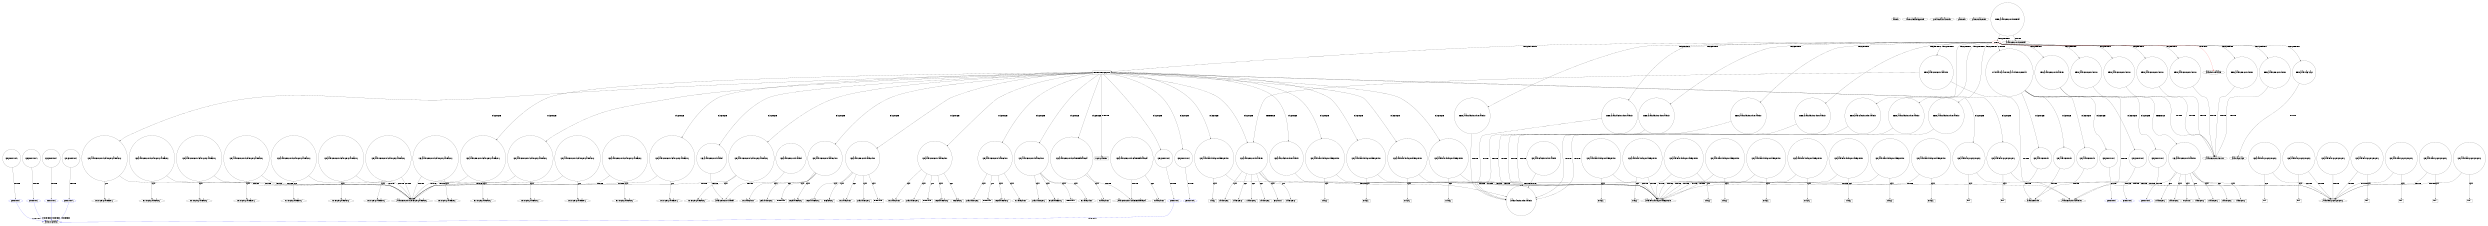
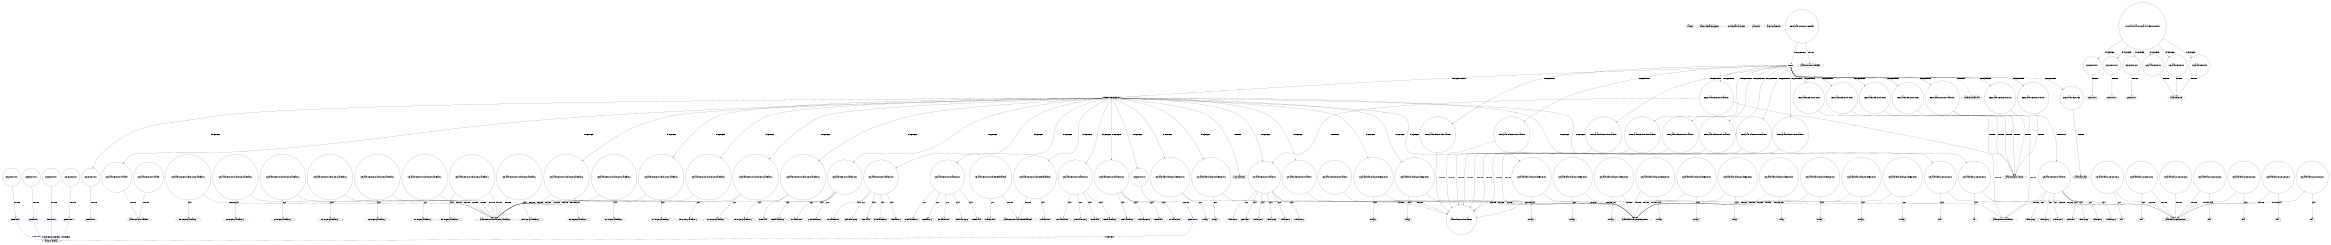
edge "CLIENT" -> "void initialize(java.net.URL,java.util.ResourceBundle)": removed, label "OVERRIDE"
